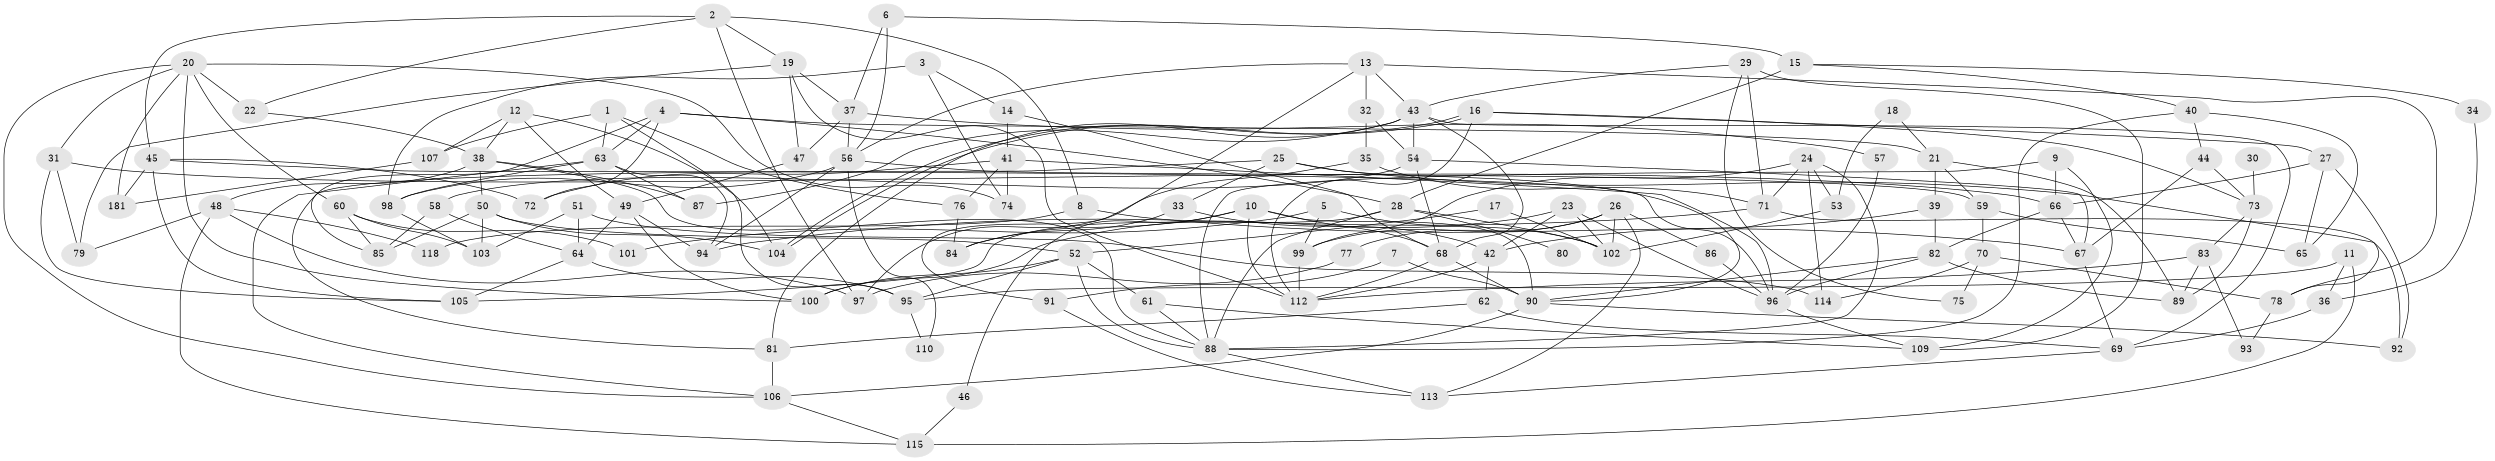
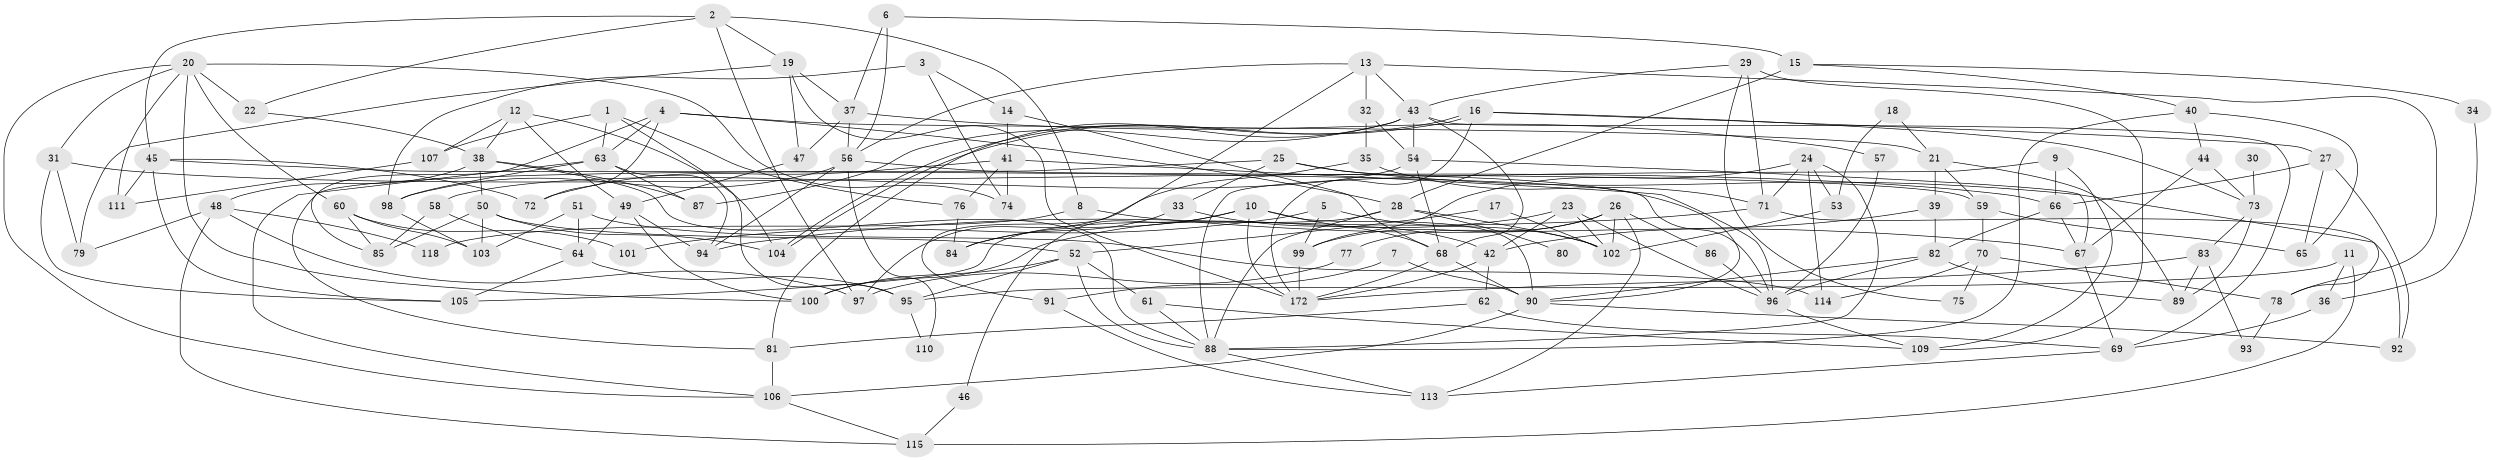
node "181": label "181" -> "111"
node "112": label "112" -> "172"
